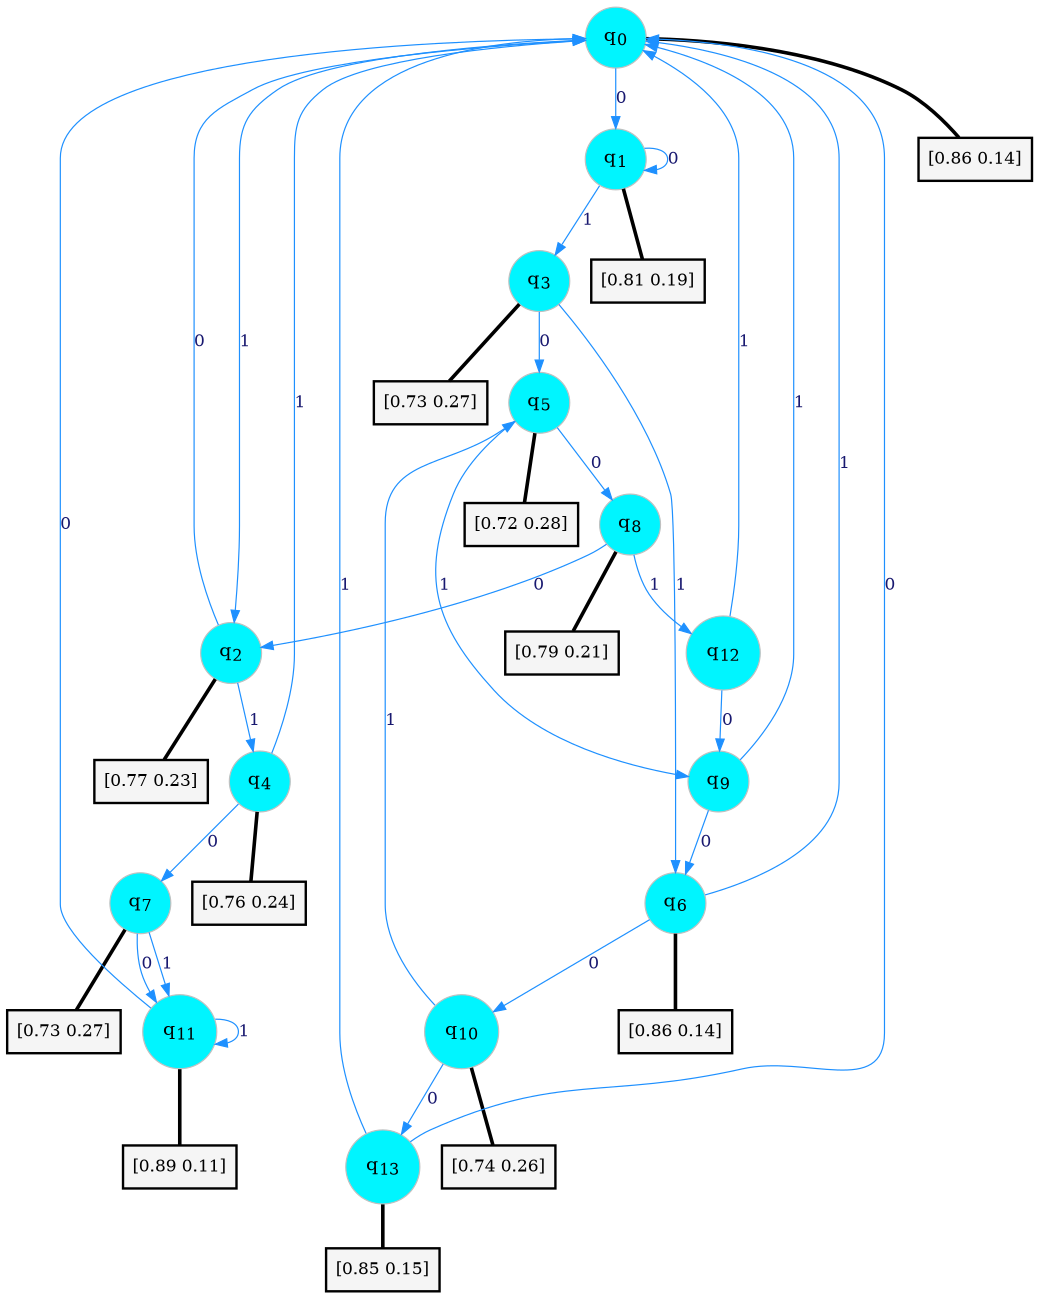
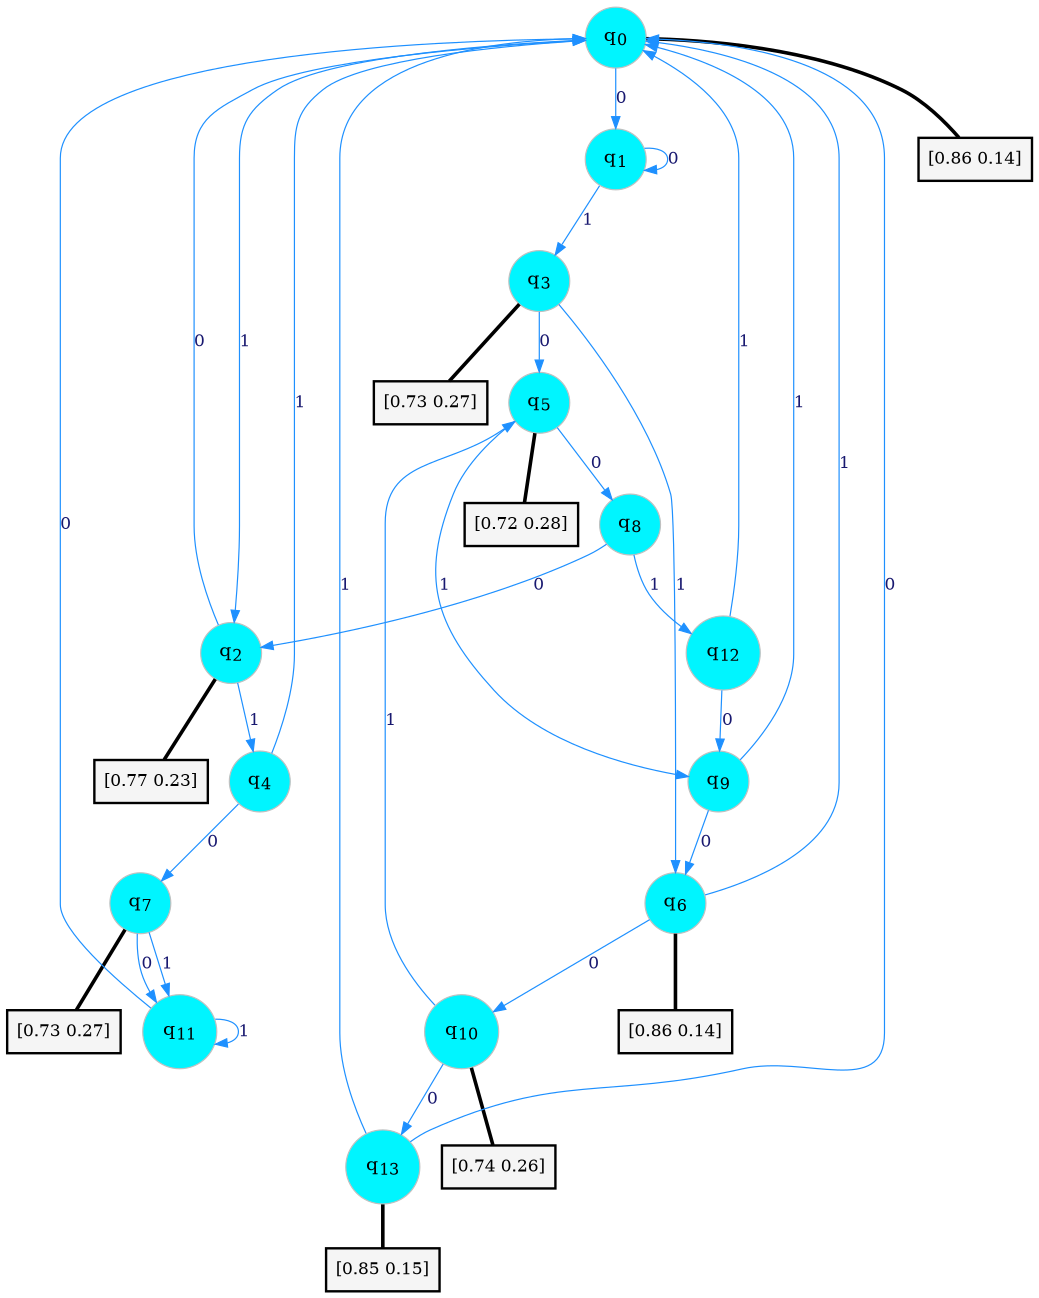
node "[0.81 0.19]": removed
node "[0.79 0.21]": removed
node "[0.76 0.24]": removed
node "[0.89 0.11]": removed
